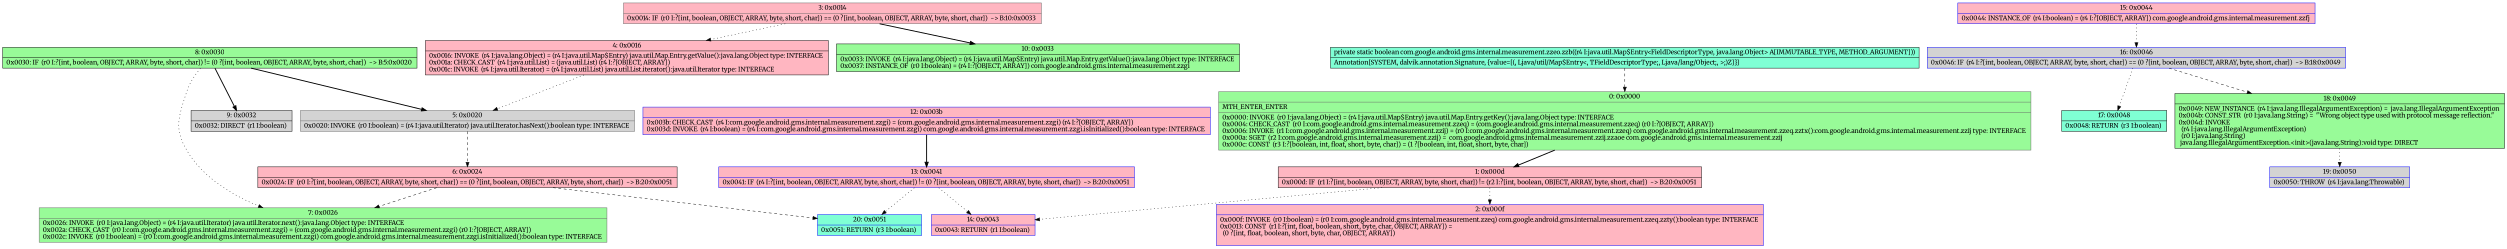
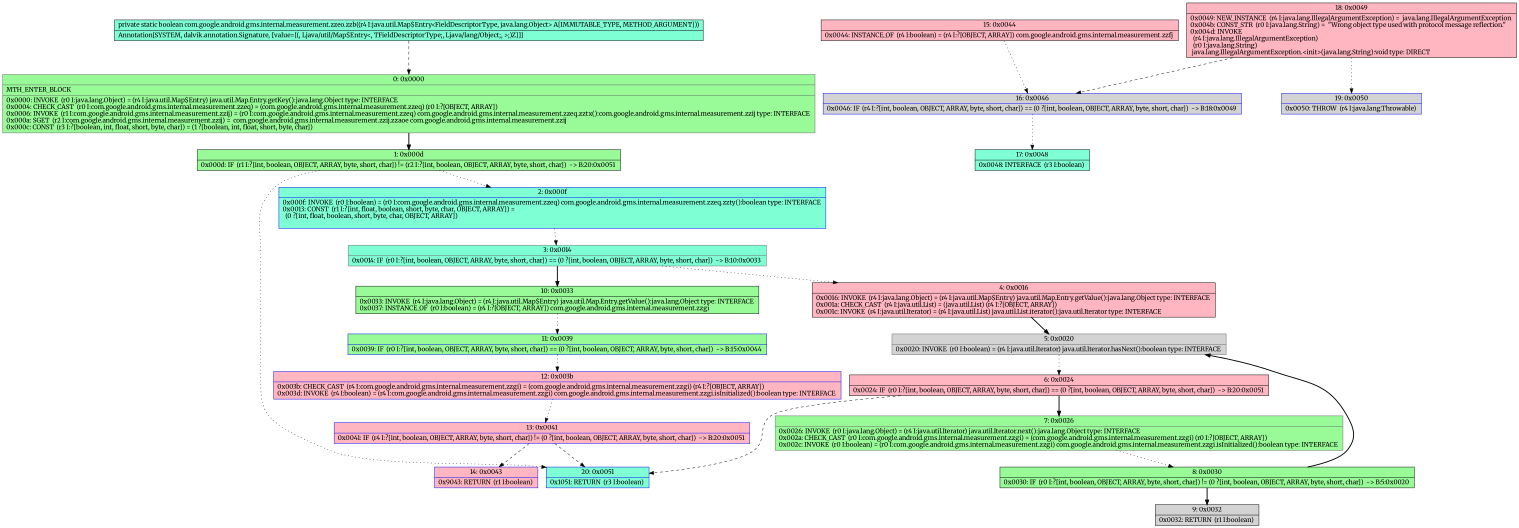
node "3: 0x0014": fillcolor lightpink -> aquamarine
node "15: 0x0044": color blue -> black
edge "16: 0x0046" -> "18: 0x0049": reversed
edge "4: 0x0016" -> "5: 0x0020": style dotted -> bold
node "0: 0x0000": text "MTH_ENTER_ENTER" -> "MTH_ENTER_BLOCK"
node "18: 0x0049": fillcolor palegreen -> lightpink
node "9: 0x0032": text "0x0032: DIRECT  (r1 I:boolean)" -> "0x0032: RETURN  (r1 I:boolean)"
node "17: 0x0048": text "0x0048: RETURN  (r3 I:boolean)" -> "0x0048: INTERFACE  (r3 I:boolean)"
edge "5: 0x0020" -> "6: 0x0024": style dashed -> dotted
edge "12: 0x003b" -> "13: 0x0041": style bold -> dotted
edge "8: 0x0030" -> "7: 0x0026": reversed
node "1: 0x000d": fillcolor lightpink -> palegreen
edge "6: 0x0024" -> "7: 0x0026": style dashed -> bold
edge "13: 0x0041" -> "20: 0x0051": style dotted -> dashed
edge "13: 0x0041" -> "14: 0x0043": style dotted -> dashed
edge "1: 0x000d" -> "14: 0x0043": now "1: 0x000d" -> "20: 0x0051"
node "2: 0x000f": fillcolor lightpink -> aquamarine
node "20: 0x0051": text "0x0051: RETURN  (r3 I:boolean)" -> "0x1051: RETURN  (r3 I:boolean)"
node "14: 0x0043": text "0x0043: RETURN  (r1 I:boolean)" -> "0x9043: RETURN  (r1 I:boolean)"
edge "2: 0x000f" -> "3: 0x0014": added
node "11: 0x0039": added
